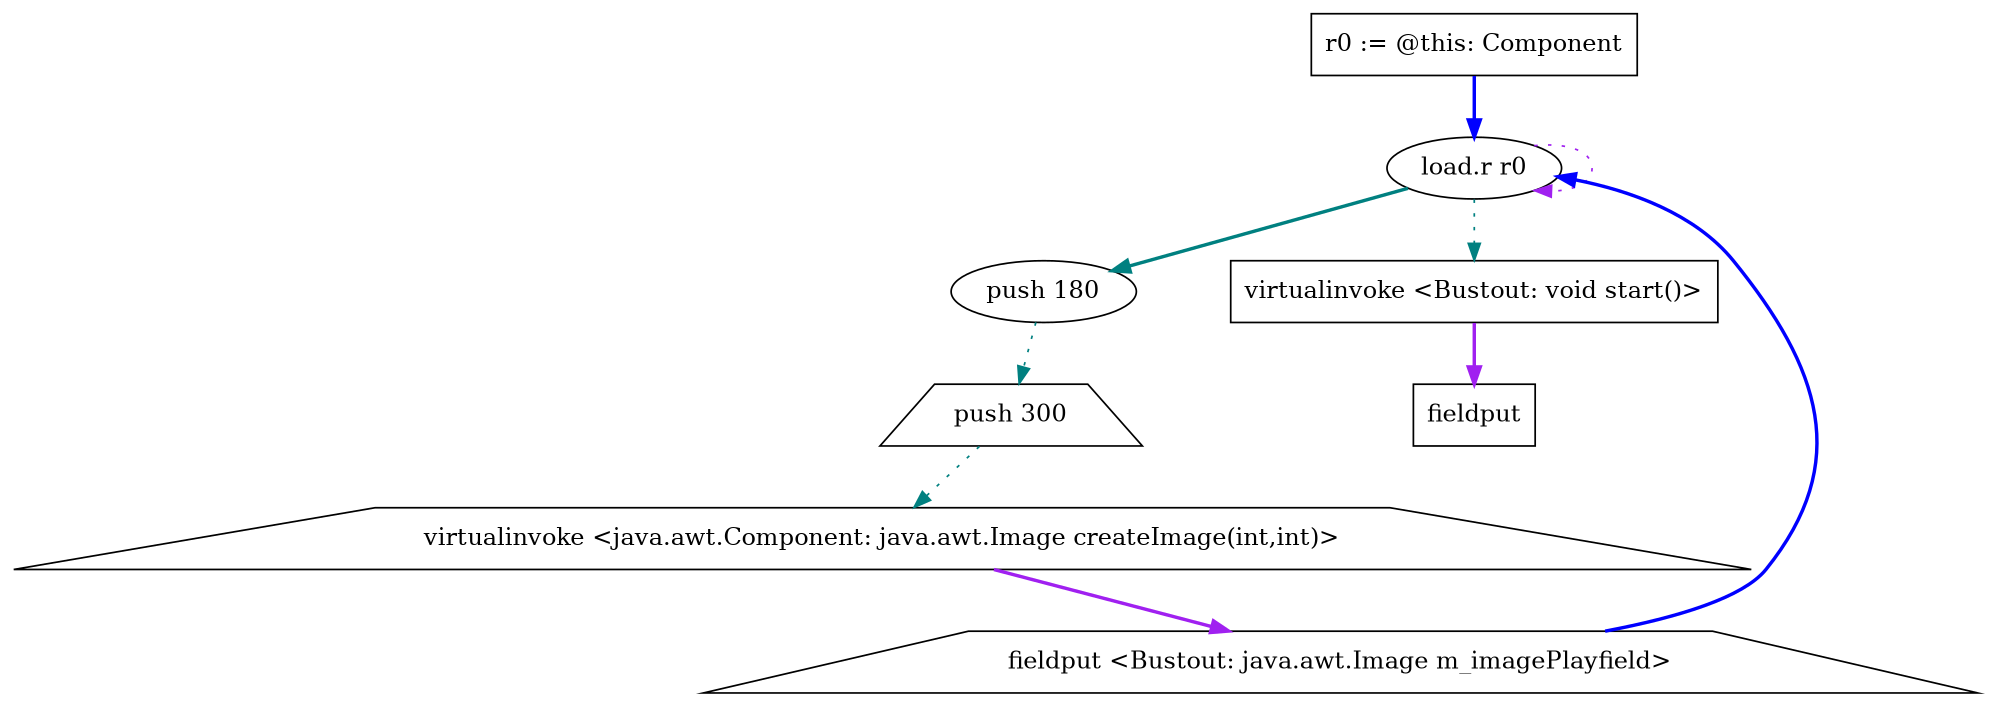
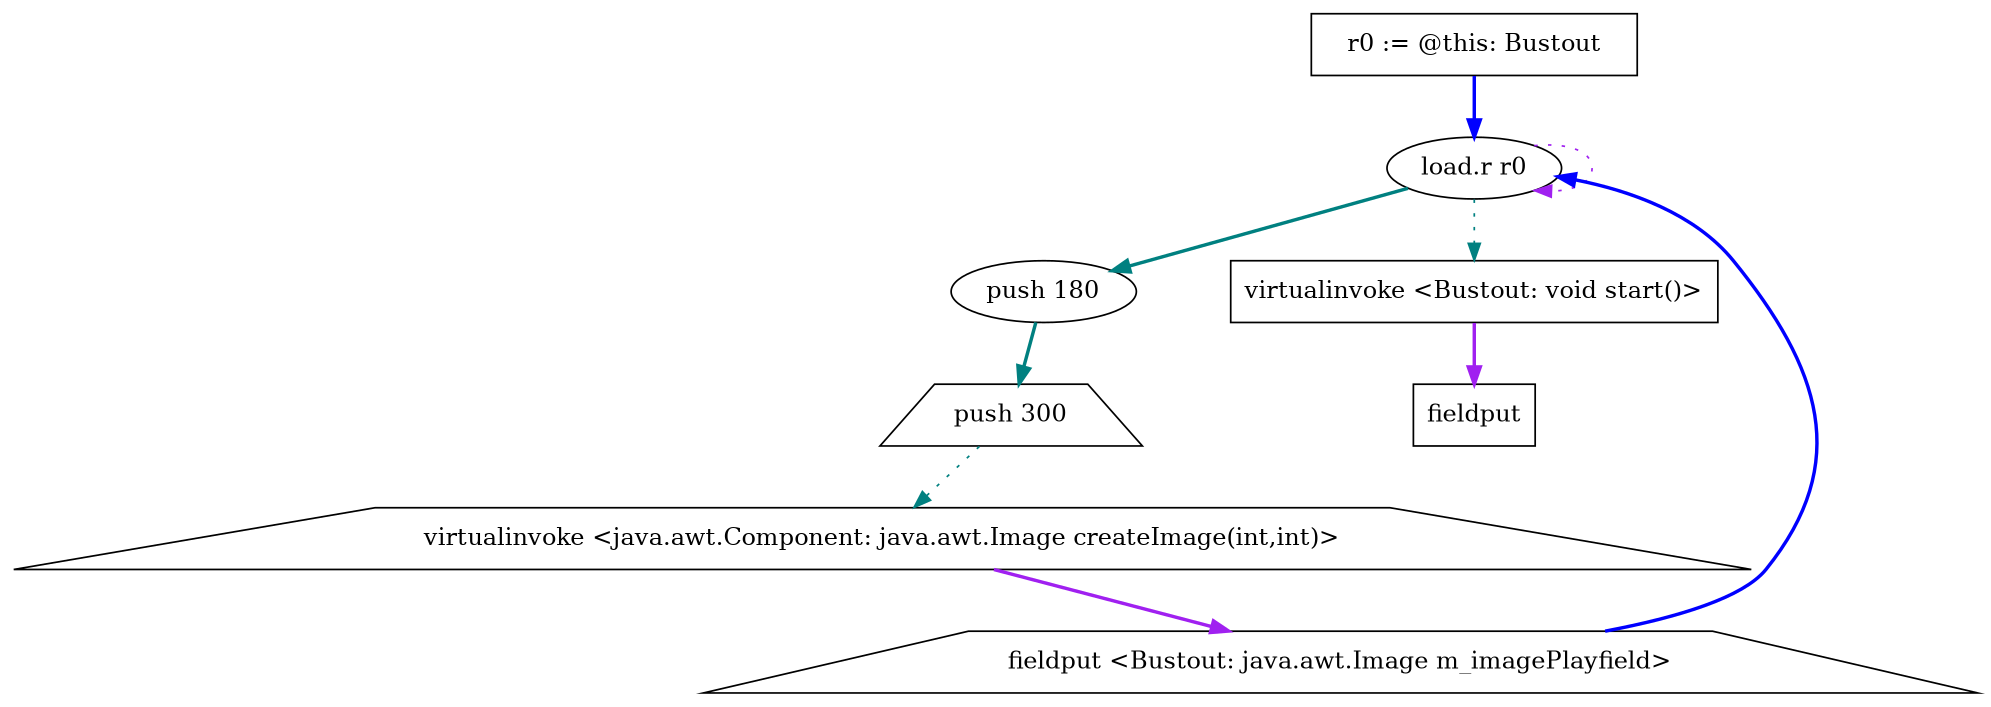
node "r0 := @this: Component": label "r0 := @this: Component" -> "r0 := @this: Bustout"
edge "push 180" -> "push 300": style dotted -> bold
